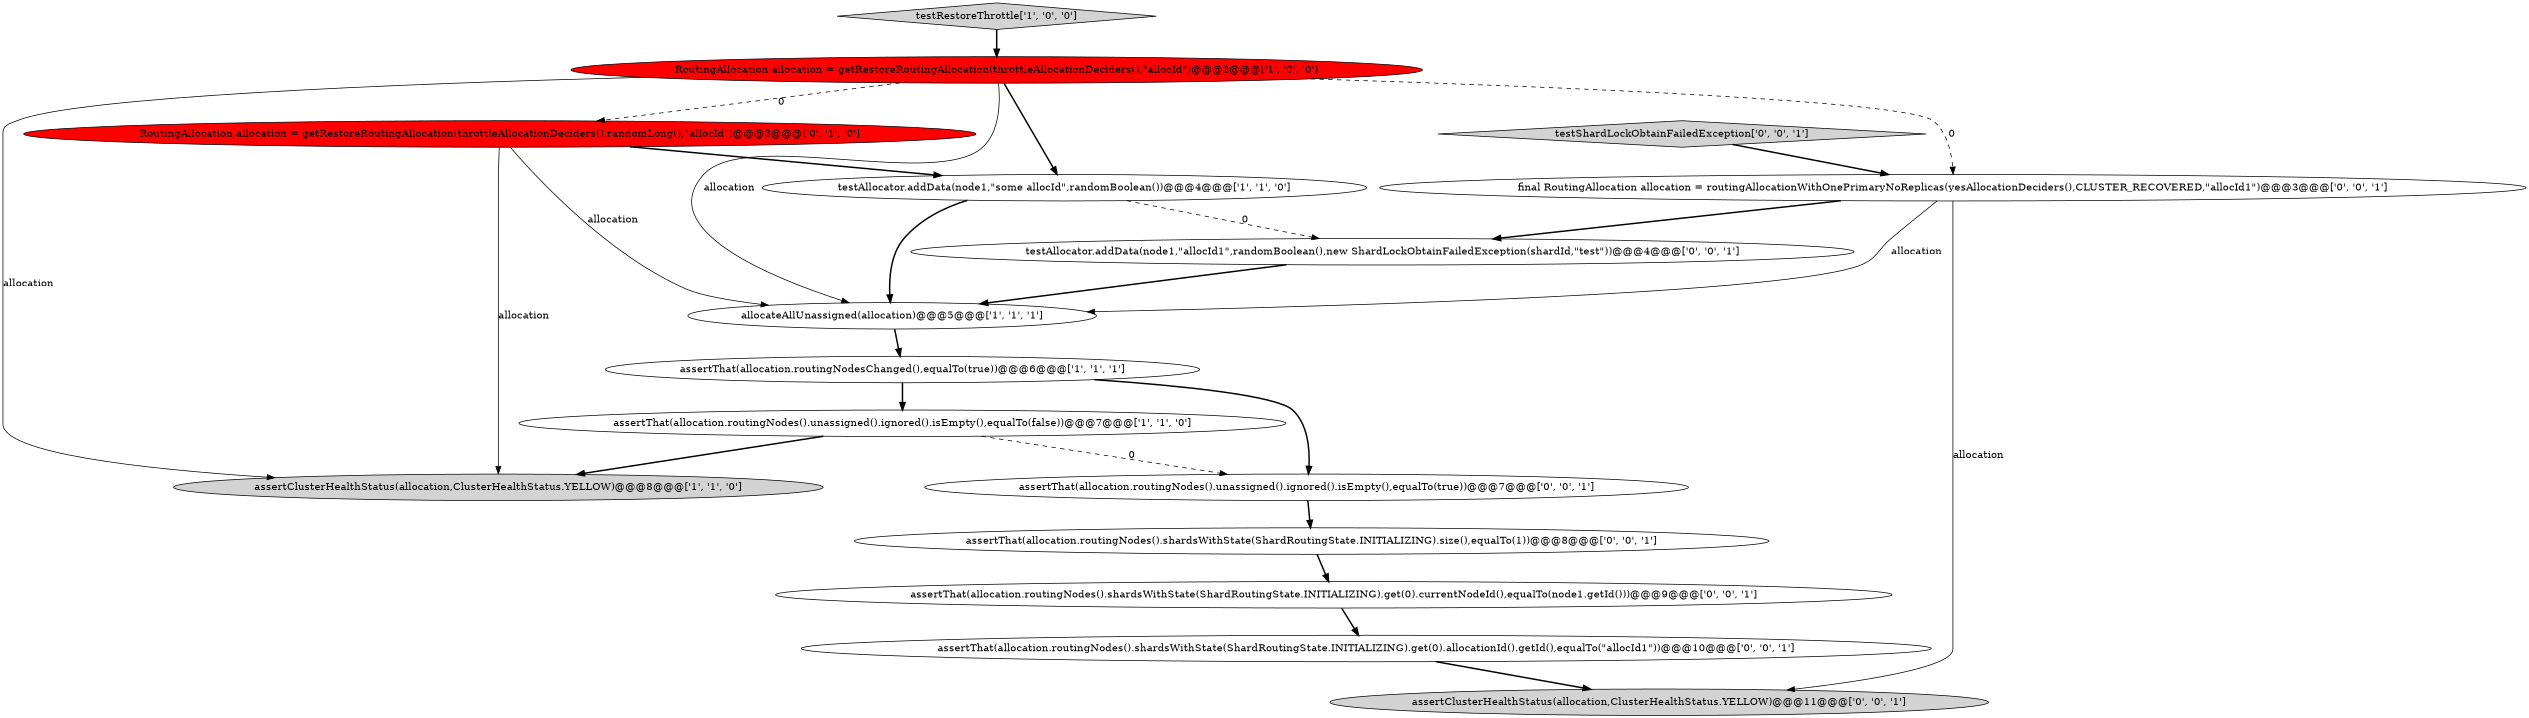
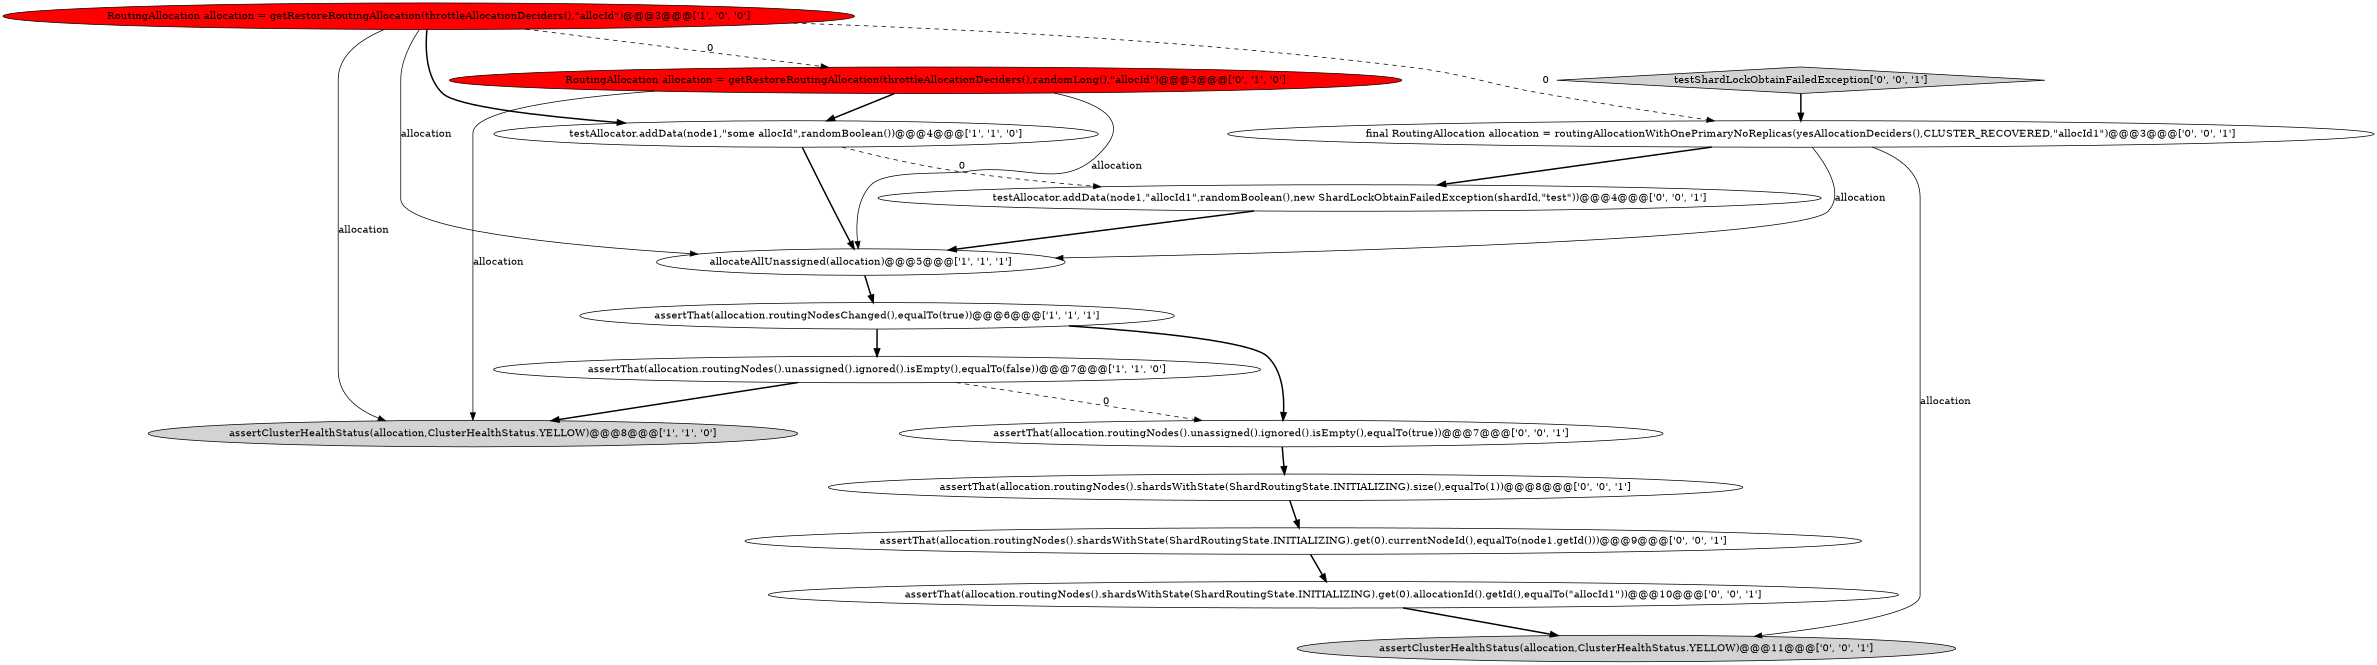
node "testRestoreThrottle['1', '0', '0']": removed
